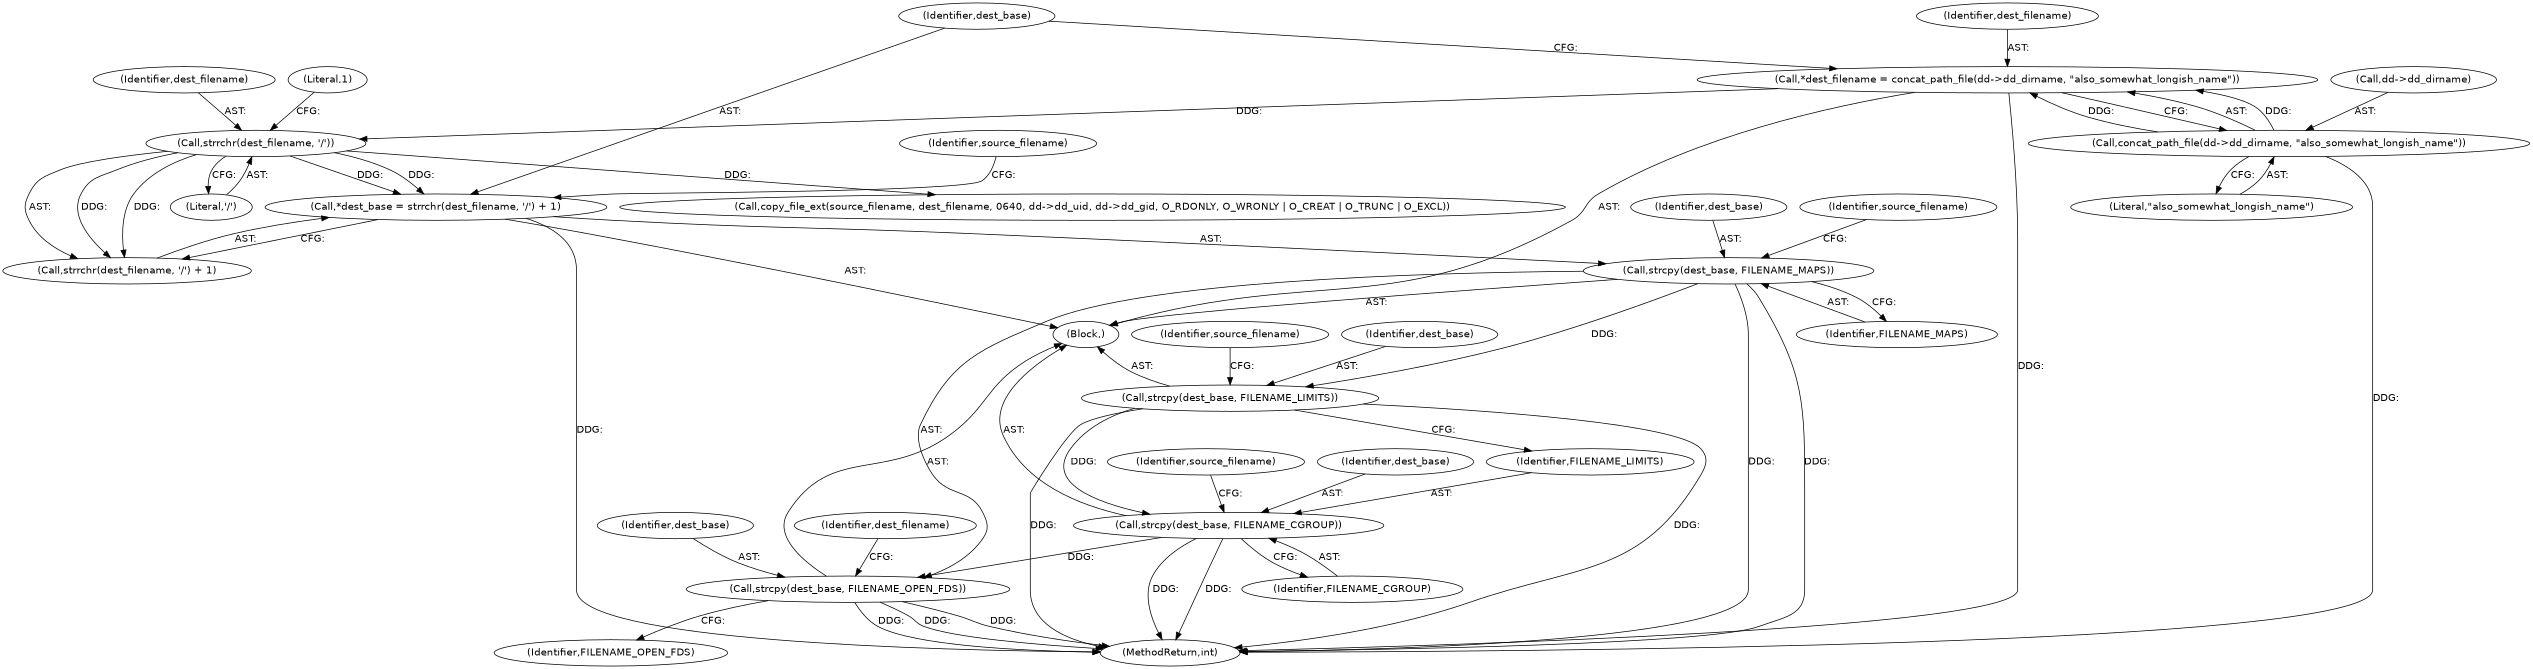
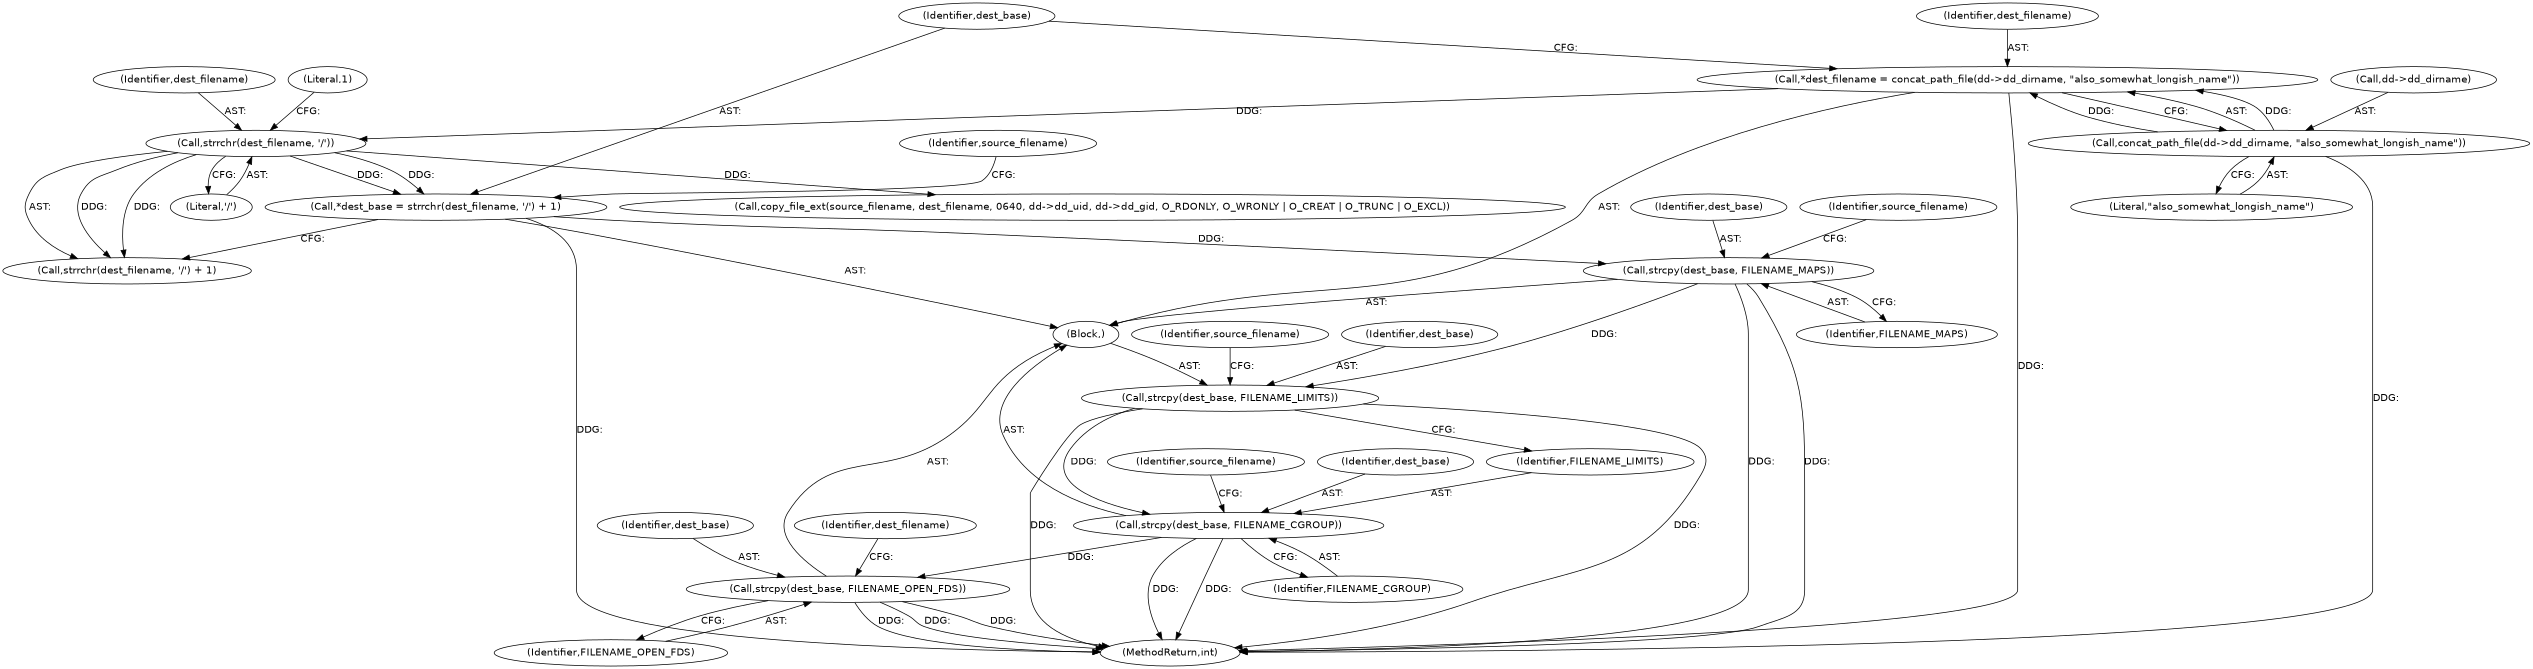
edge "(Call,strrchr(dest_filename, '/') + 1)" -> "(Call,*dest_base = strrchr(dest_filename, '/') + 1)": removed, label "AST:"
edge "(Call,*dest_base = strrchr(dest_filename, '/') + 1)" -> "(Call,strcpy(dest_base, FILENAME_MAPS))": label "AST: " -> "DDG: "
edge "(Call,strcpy(dest_base, FILENAME_MAPS))" -> "(Call,strcpy(dest_base, FILENAME_OPEN_FDS))": now "(Identifier,FILENAME_OPEN_FDS)" -> "(Call,strcpy(dest_base, FILENAME_OPEN_FDS))"
edge "(Call,strcpy(dest_base, FILENAME_LIMITS))" -> "(Block,)": reversed
